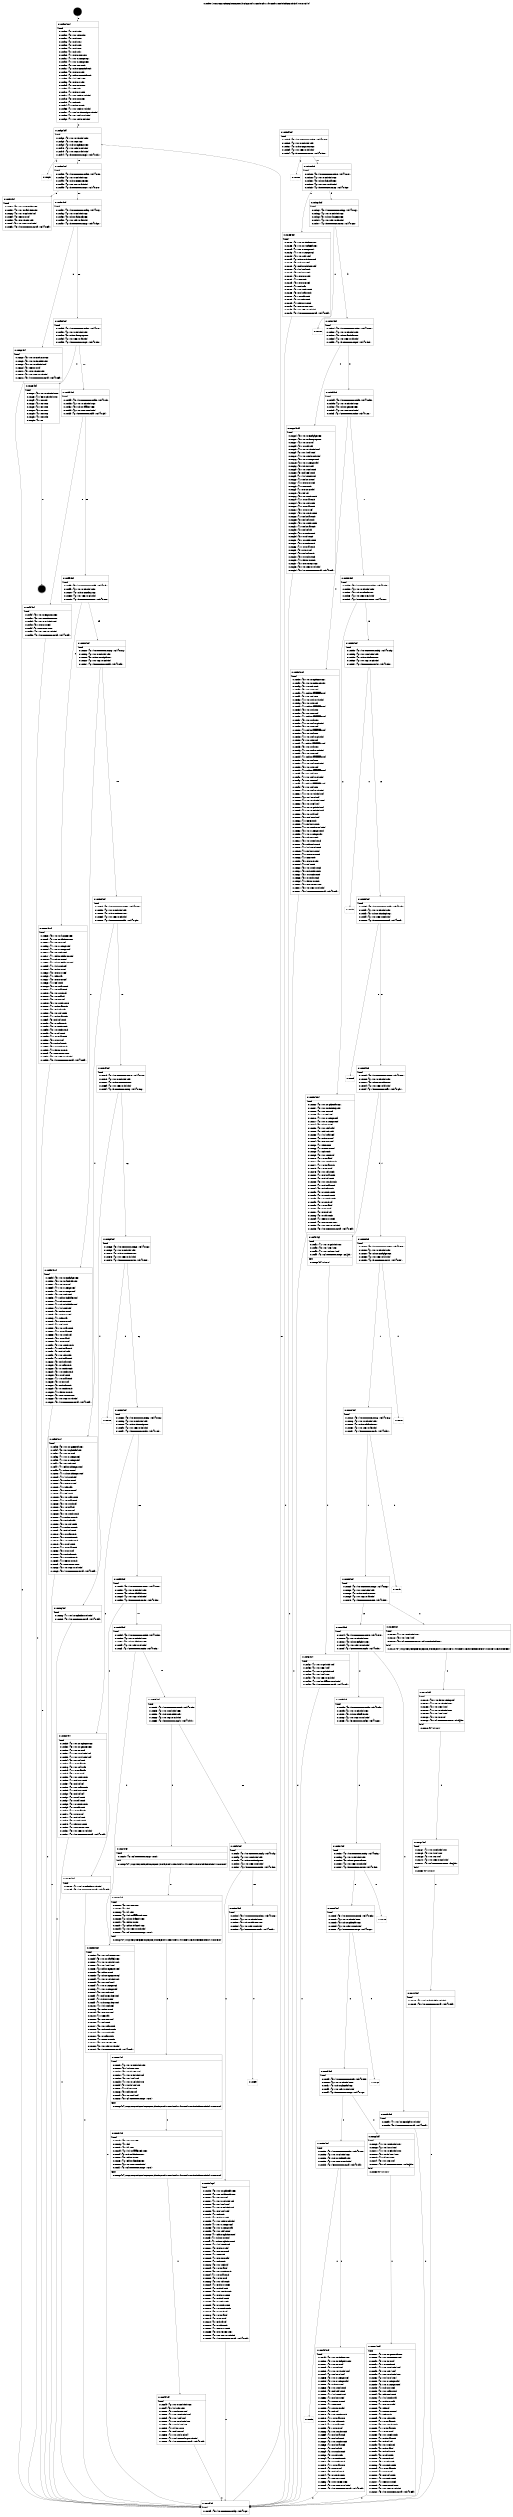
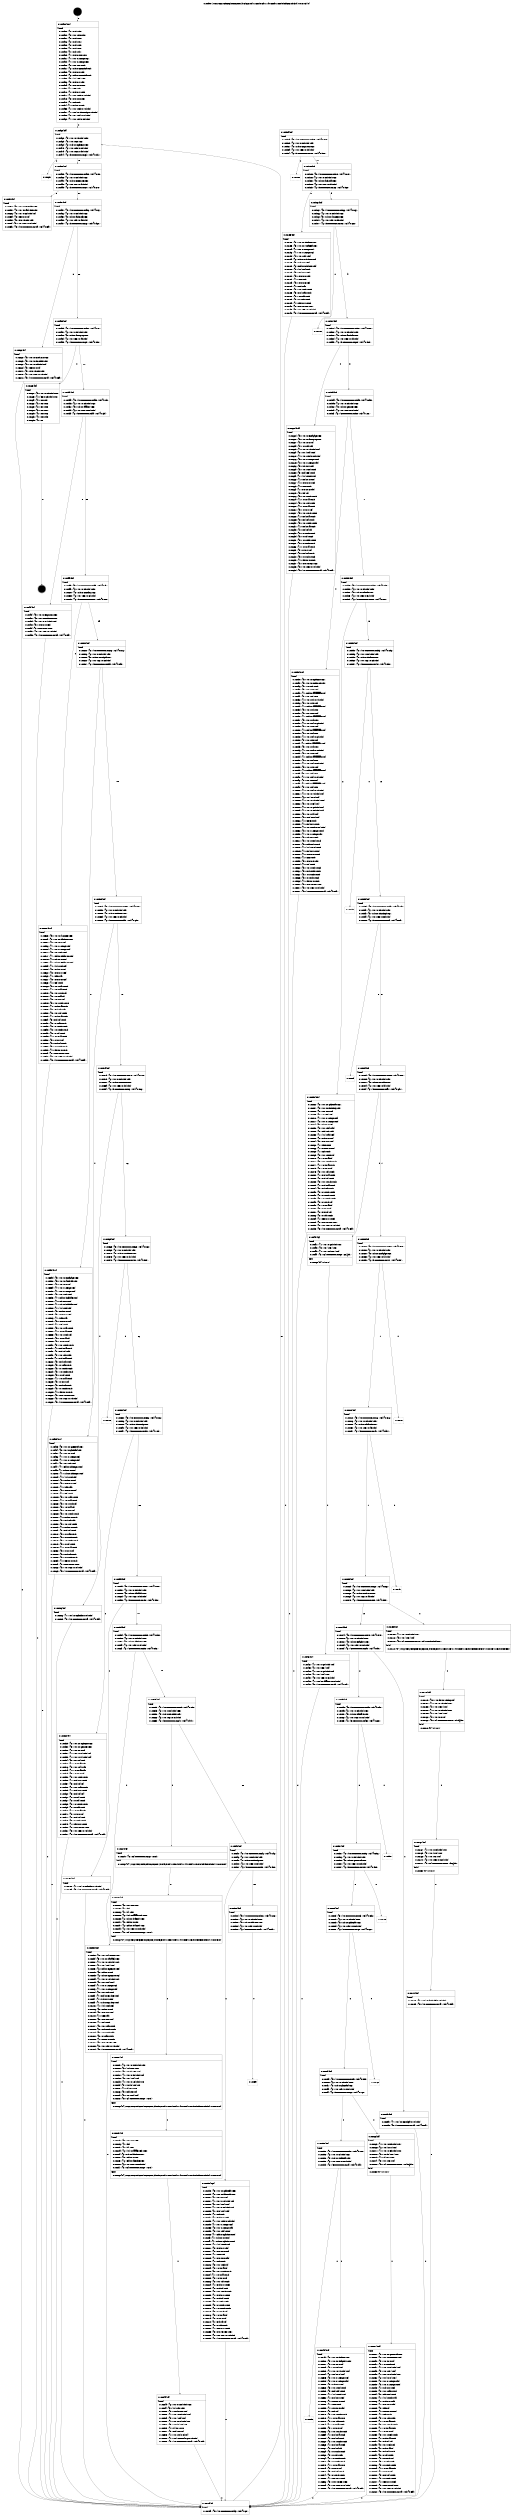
node "0x401f88": added
